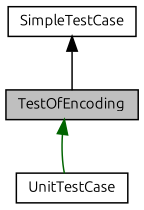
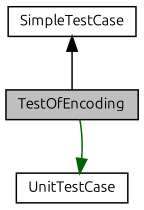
edge "UnitTestCase" -> "TestOfEncoding": reversed
